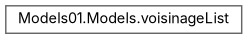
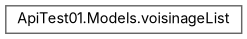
node "Models01.Models.voisinageList": label "Models01.Models.voisinageList" -> "ApiTest01.Models.voisinageList"
